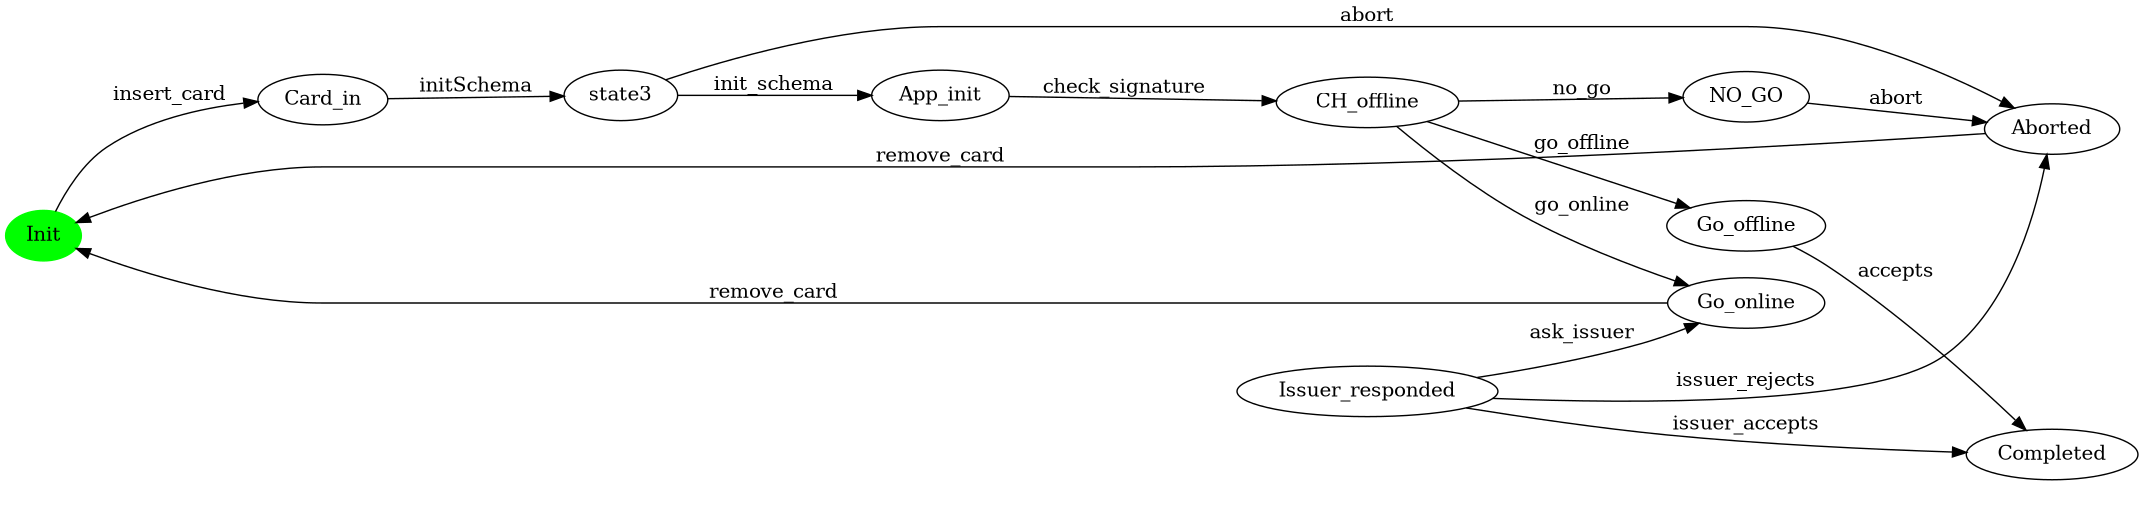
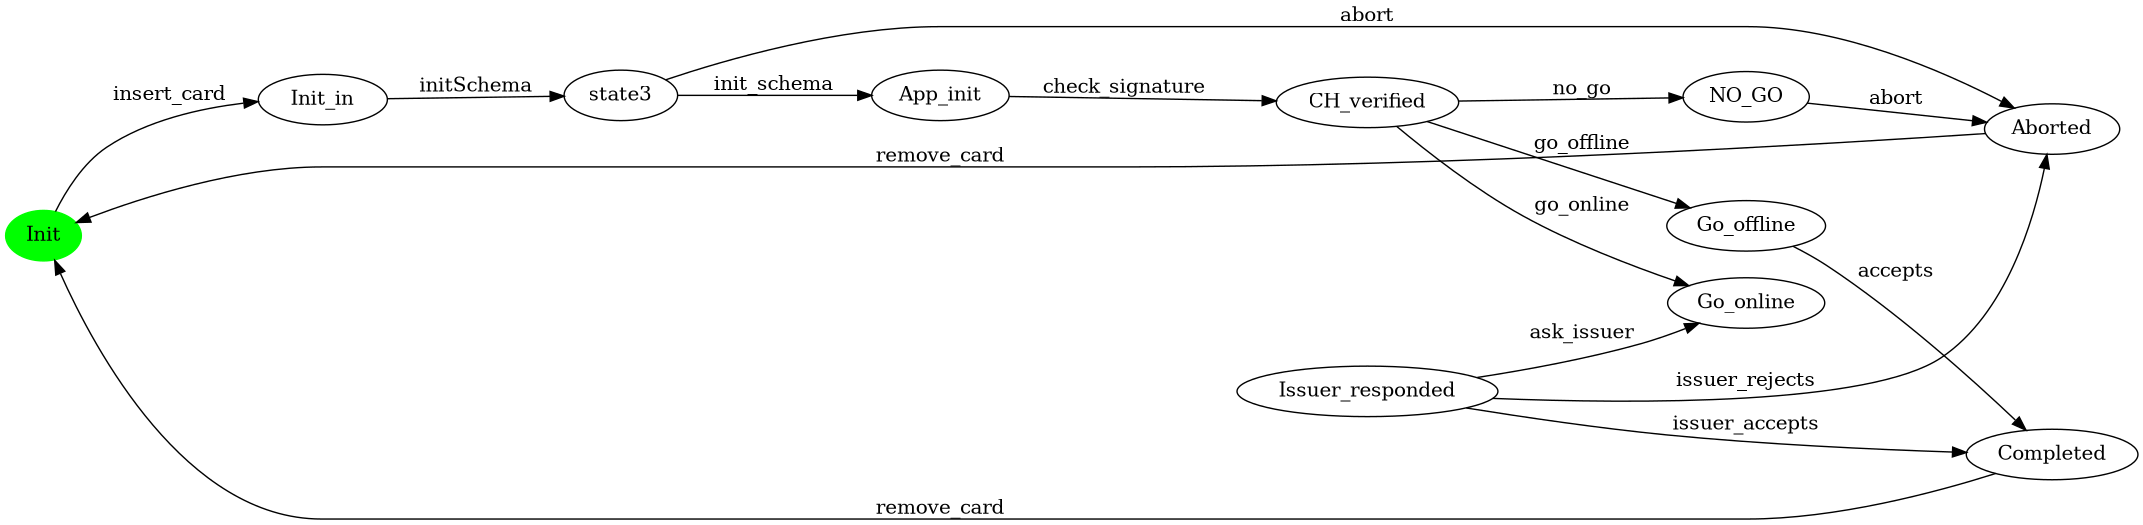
node "Card_in": label "Card_in" -> "Init_in"
node "CH_offline": label "CH_offline" -> "CH_verified"
edge "Go_online" -> "Init": now "Completed" -> "Init"
